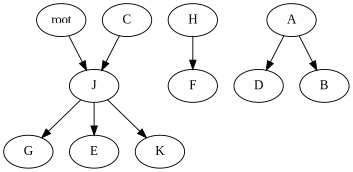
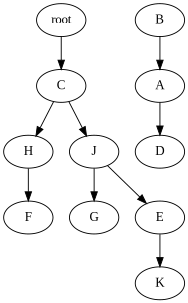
edge "root" -> "J": now "root" -> "C"
edge "A" -> "B": reversed
edge "C" -> "H": added
edge "J" -> "K": now "E" -> "K"
